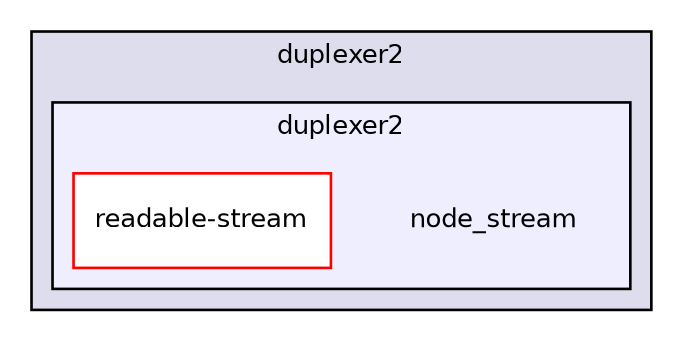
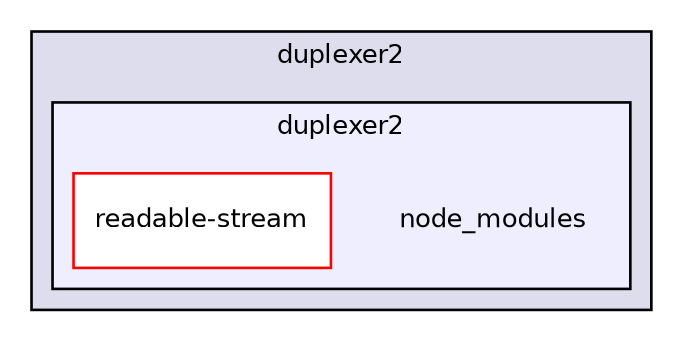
node "node_stream": label "node_stream" -> "node_modules"
